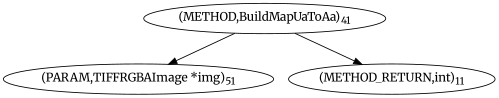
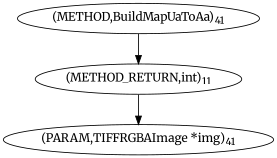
edge "(METHOD,BuildMapUaToAa)" -> "(PARAM,TIFFRGBAImage *img)": now "(METHOD_RETURN,int)" -> "(PARAM,TIFFRGBAImage *img)"
node "(PARAM,TIFFRGBAImage *img)": text "51" -> "41"
